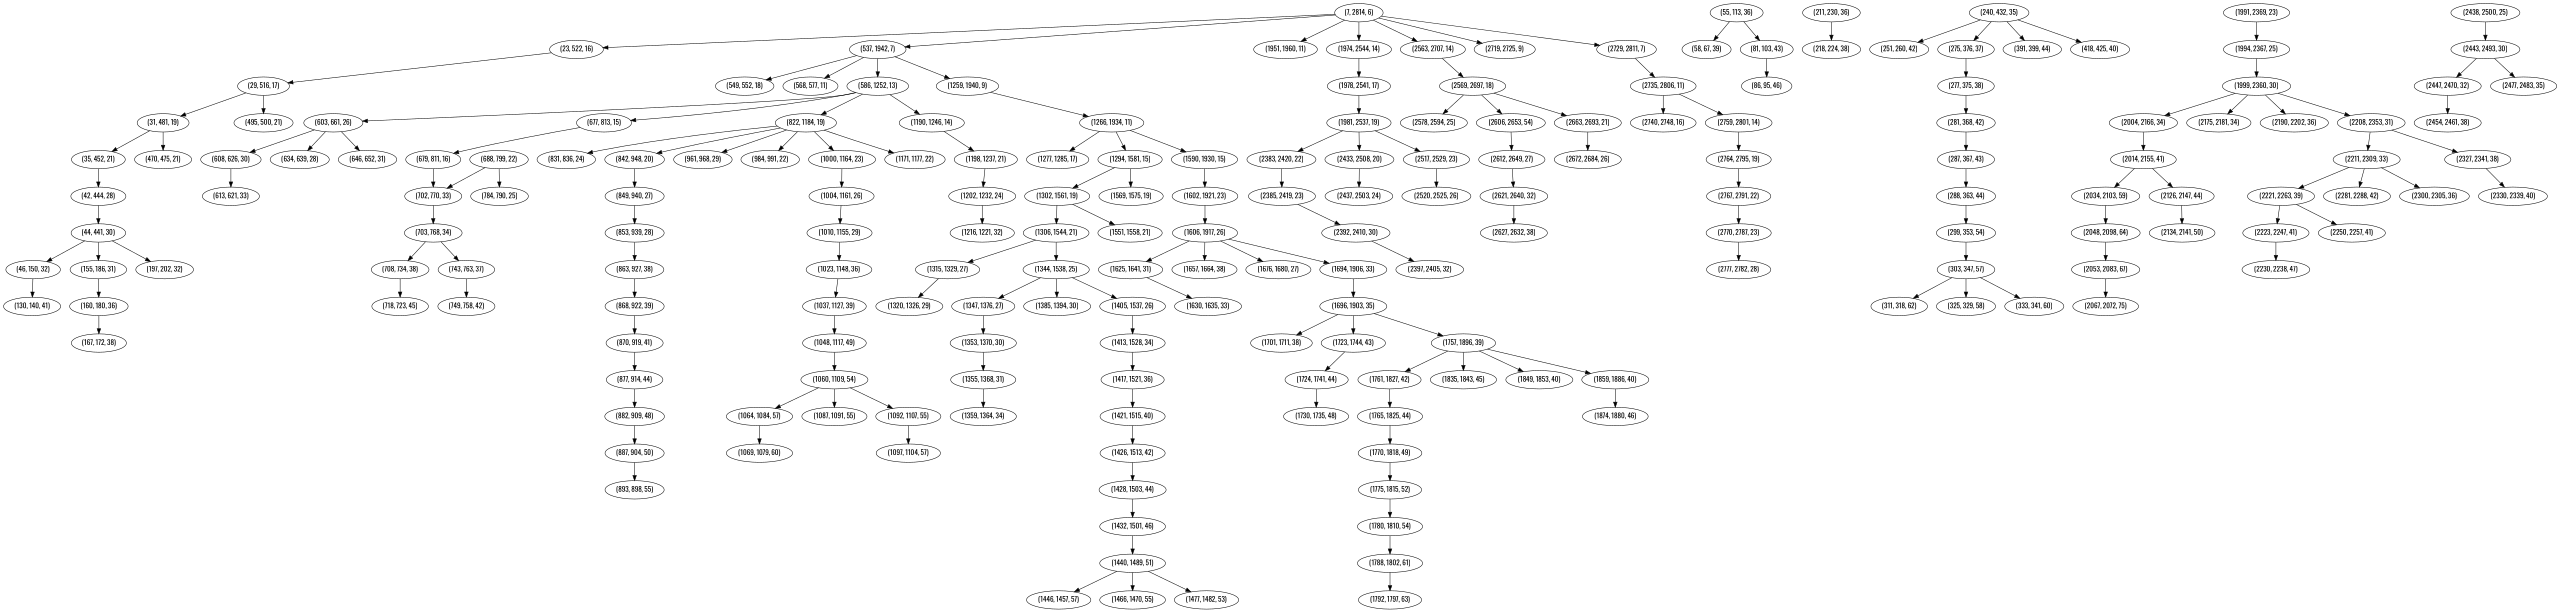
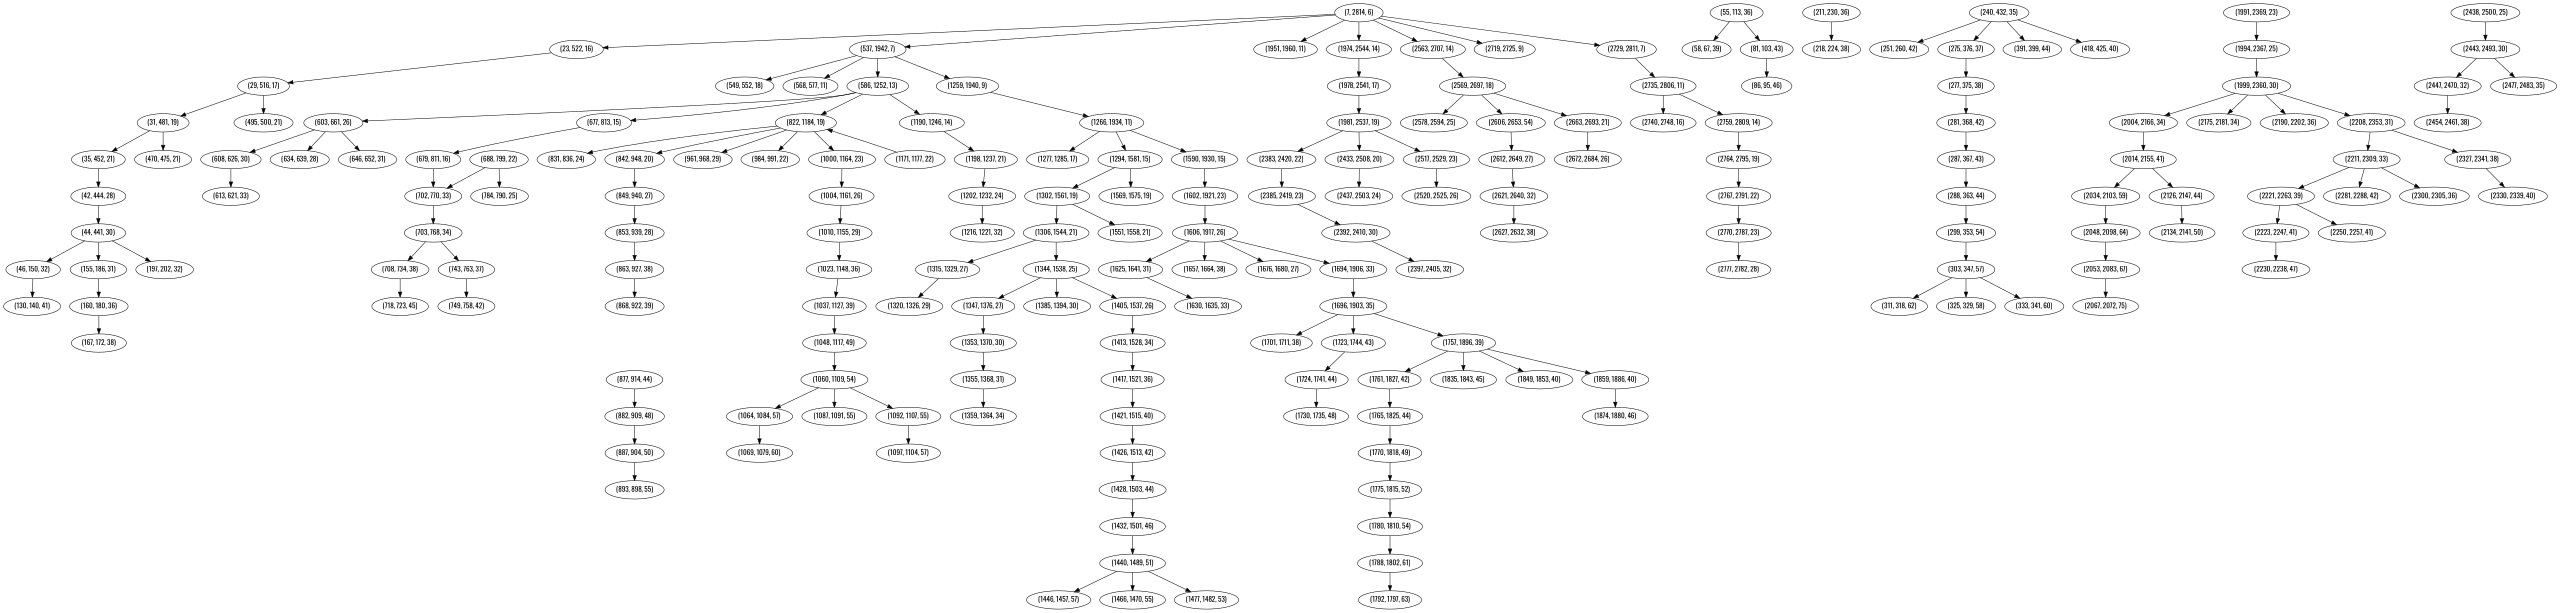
node "(2759, 2801, 14)": label "(2759, 2801, 14)" -> "(2759, 2809, 14)"
edge "(822, 1184, 19)" -> "(1171, 1177, 22)": reversed
node "(870, 919, 41)": removed
